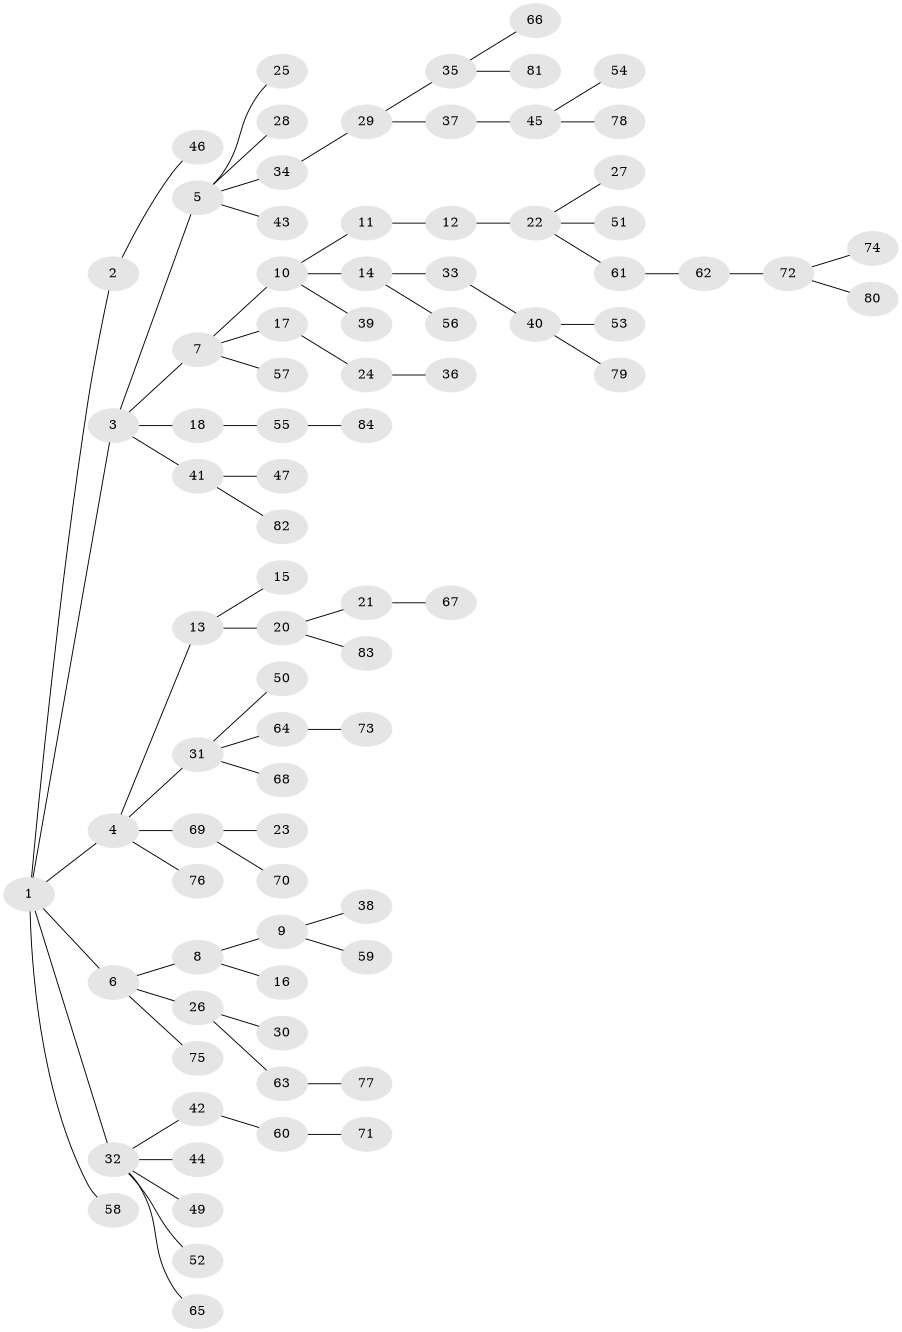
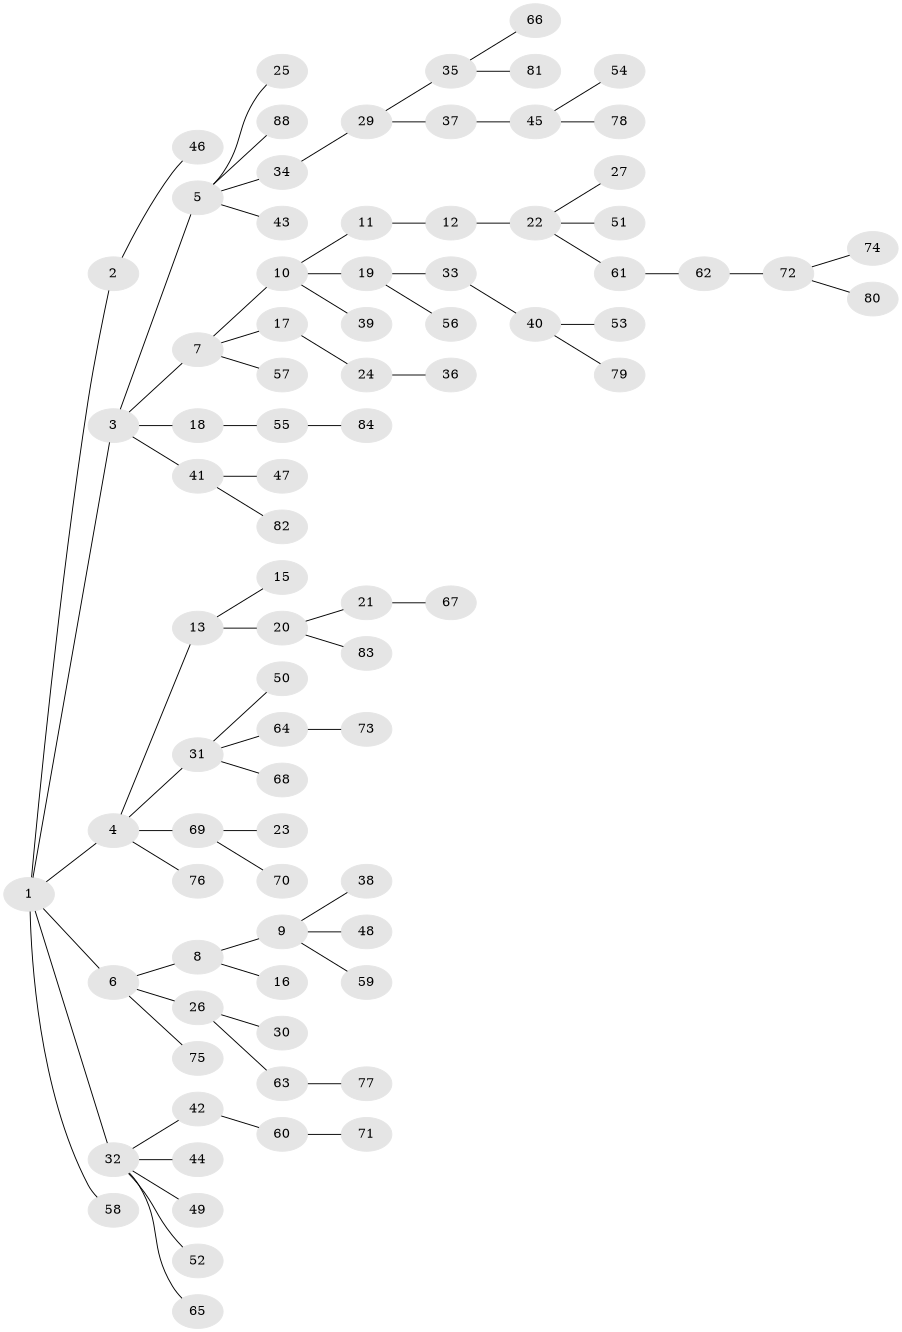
node "28": label "28" -> "88"
node "14": label "14" -> "19"
node "48": added
